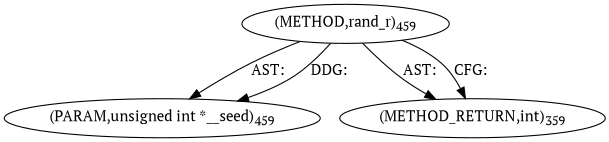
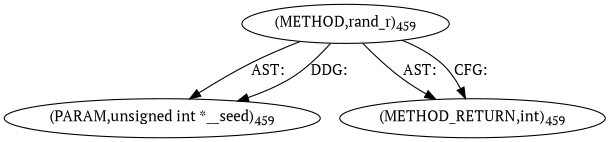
node "(METHOD_RETURN,int)": text "359" -> "459"
